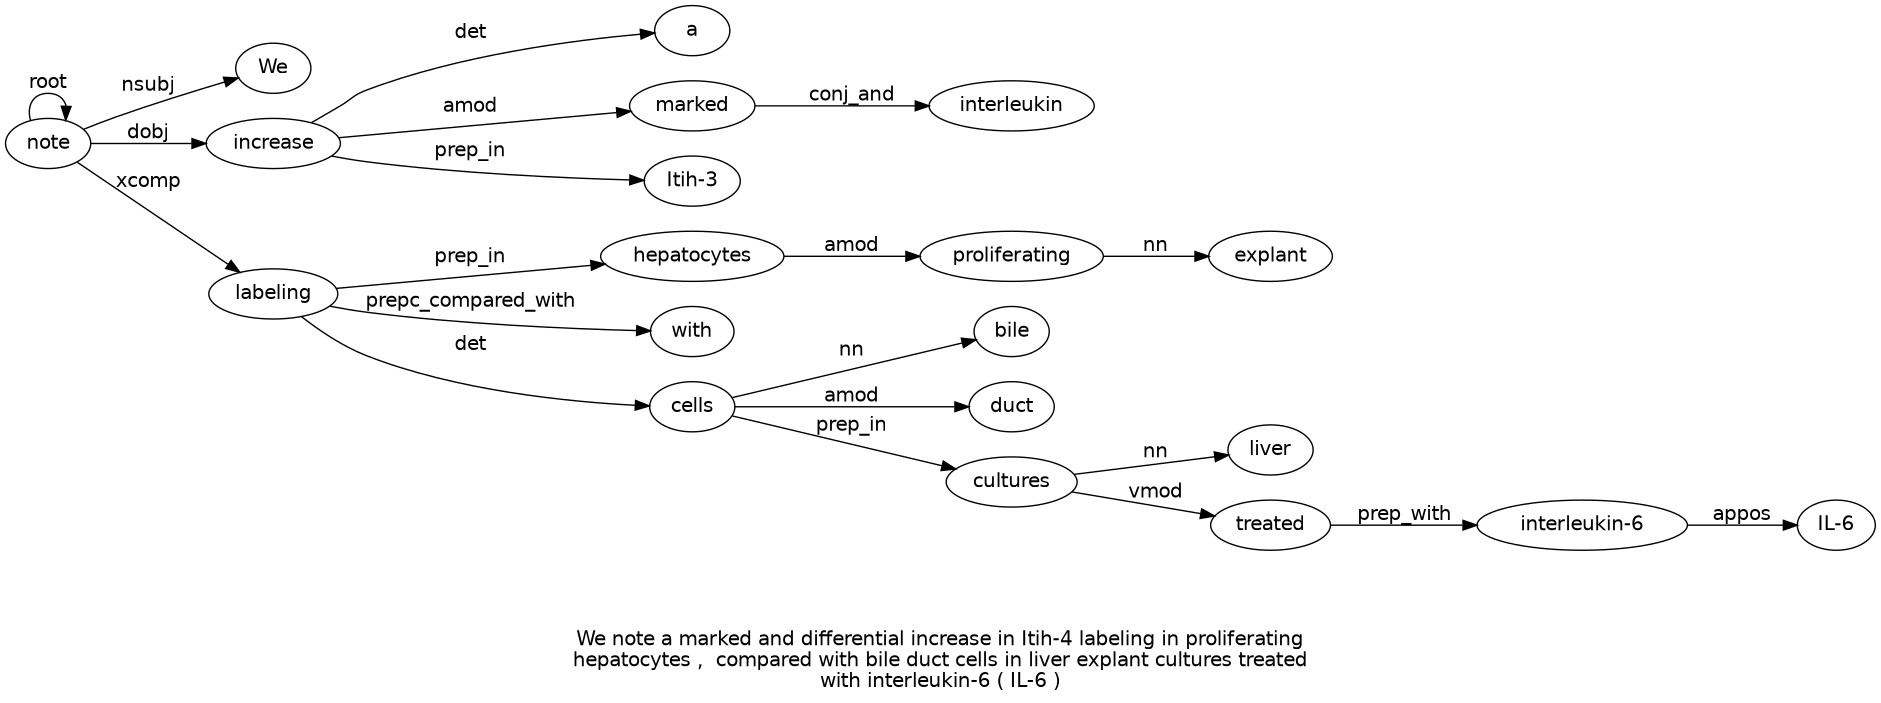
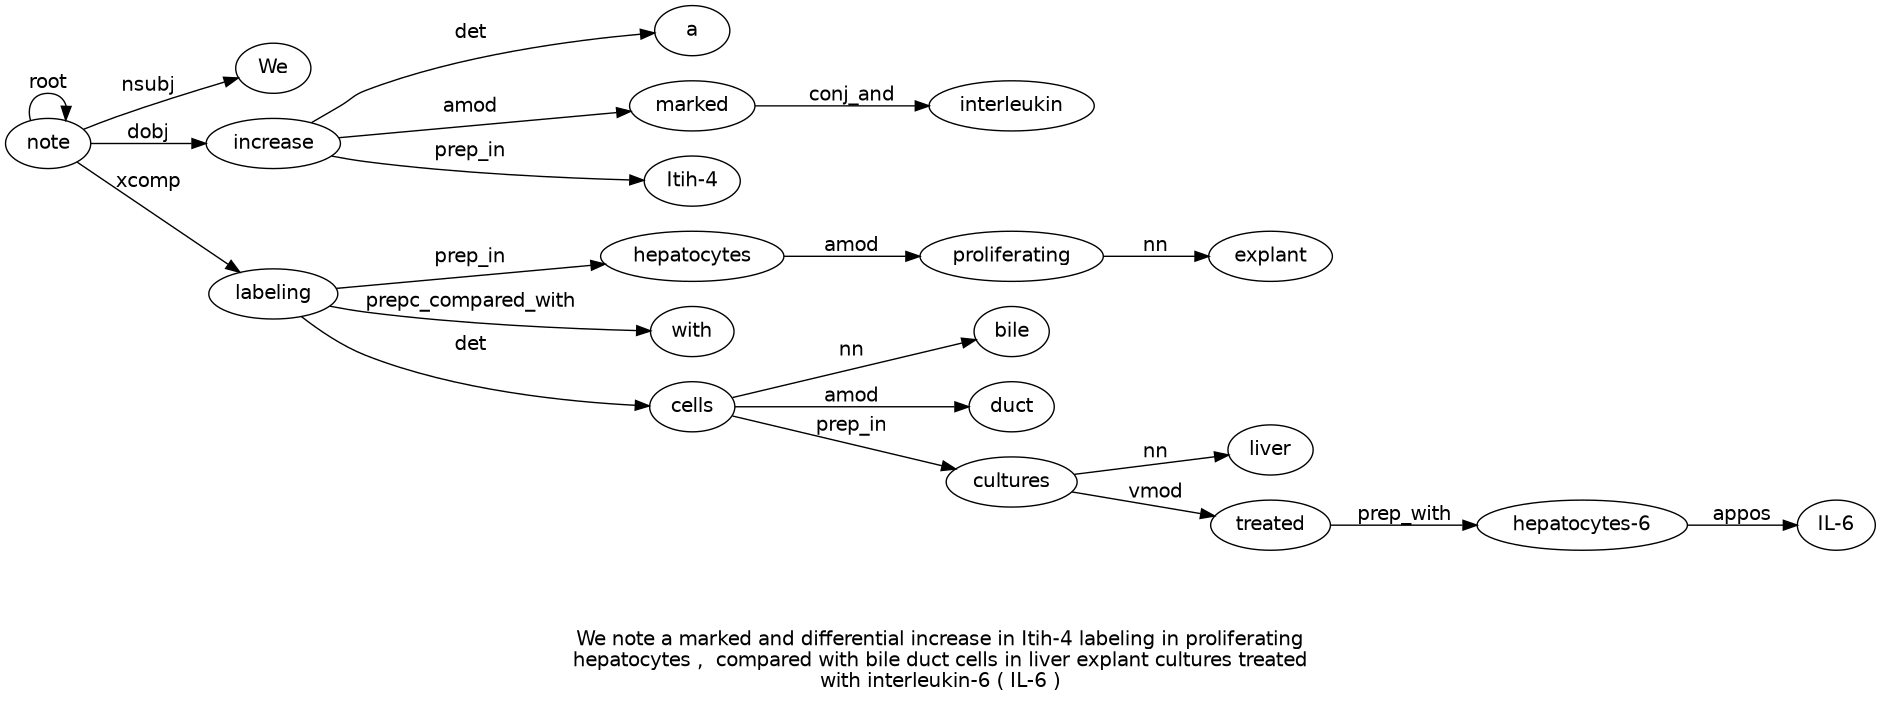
node "Itih-3": label "Itih-3" -> "Itih-4"
node "interleukin-6": label "interleukin-6" -> "hepatocytes-6"
